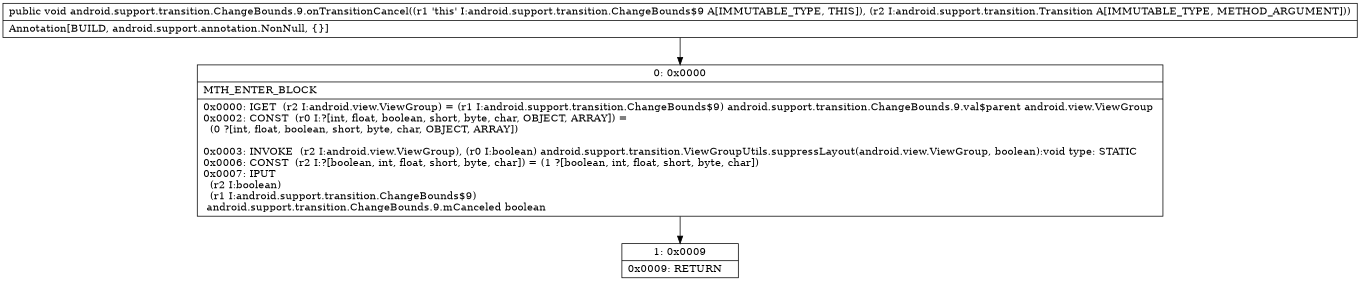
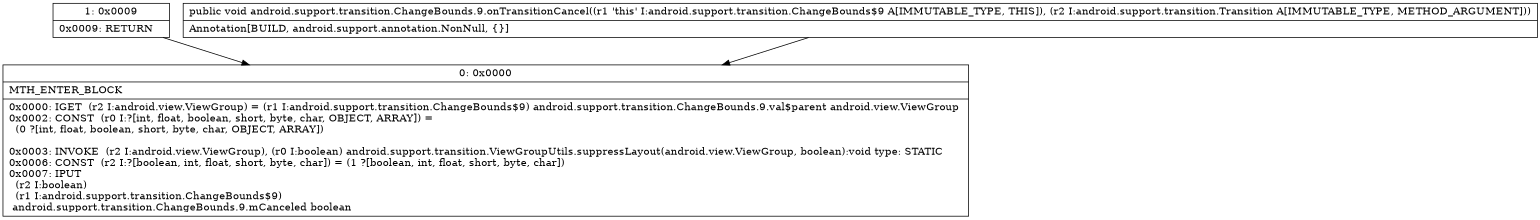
edge "0: 0x0000" -> "1: 0x0009": reversed
